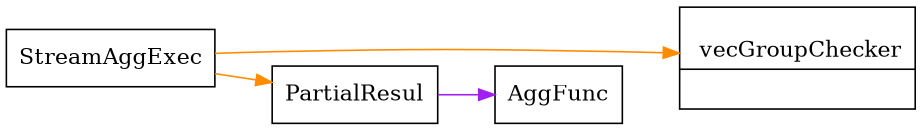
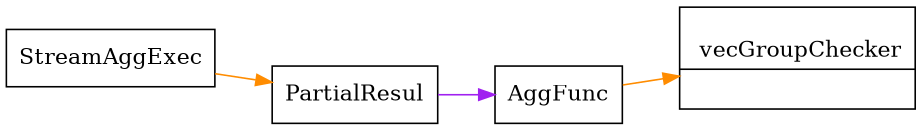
edge "StreamAggExec" -> "vecGroupChecker": now "AggFunc" -> "vecGroupChecker"
